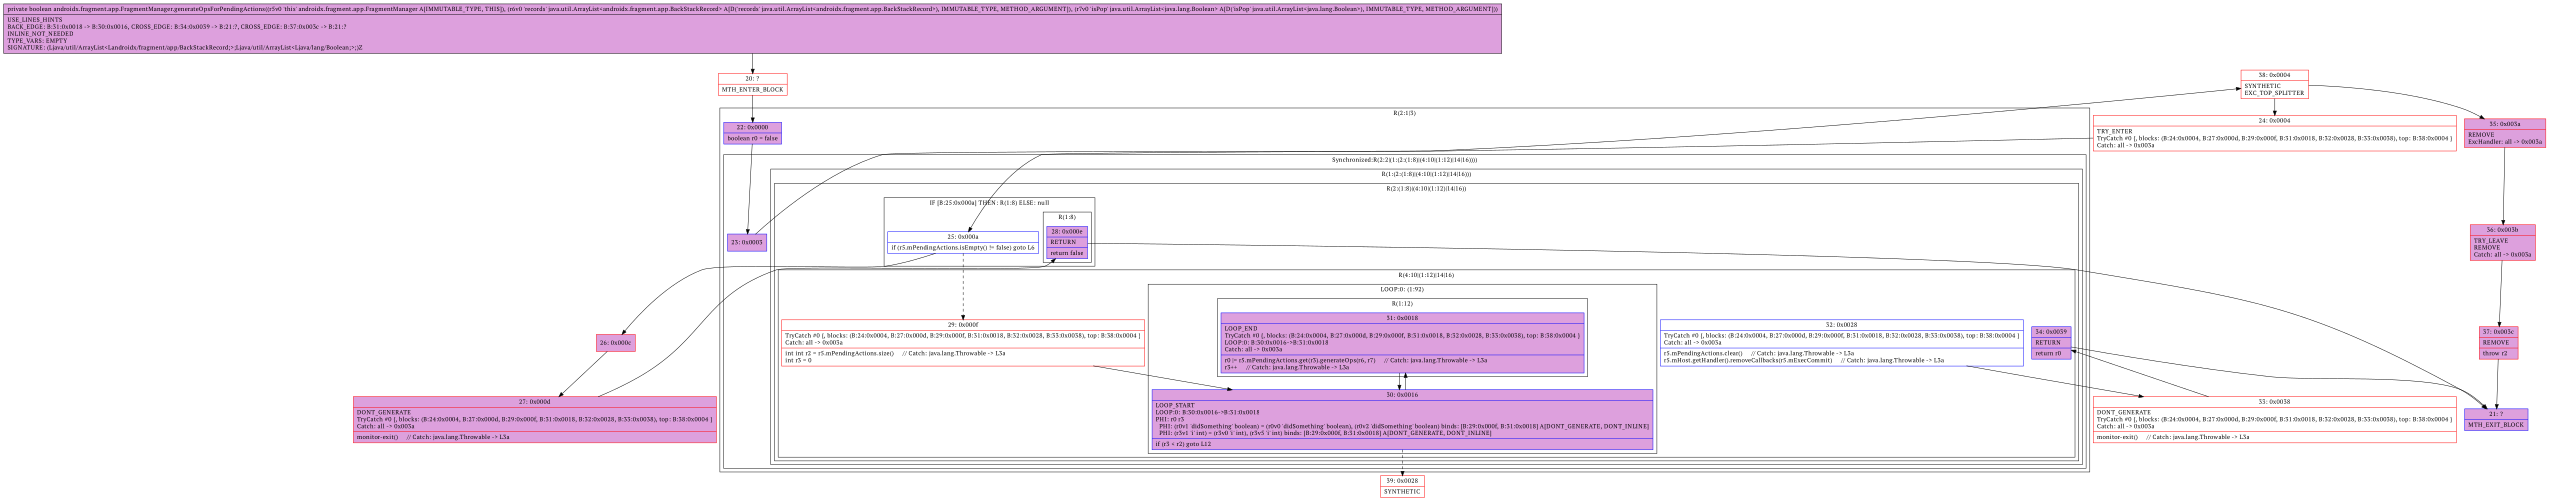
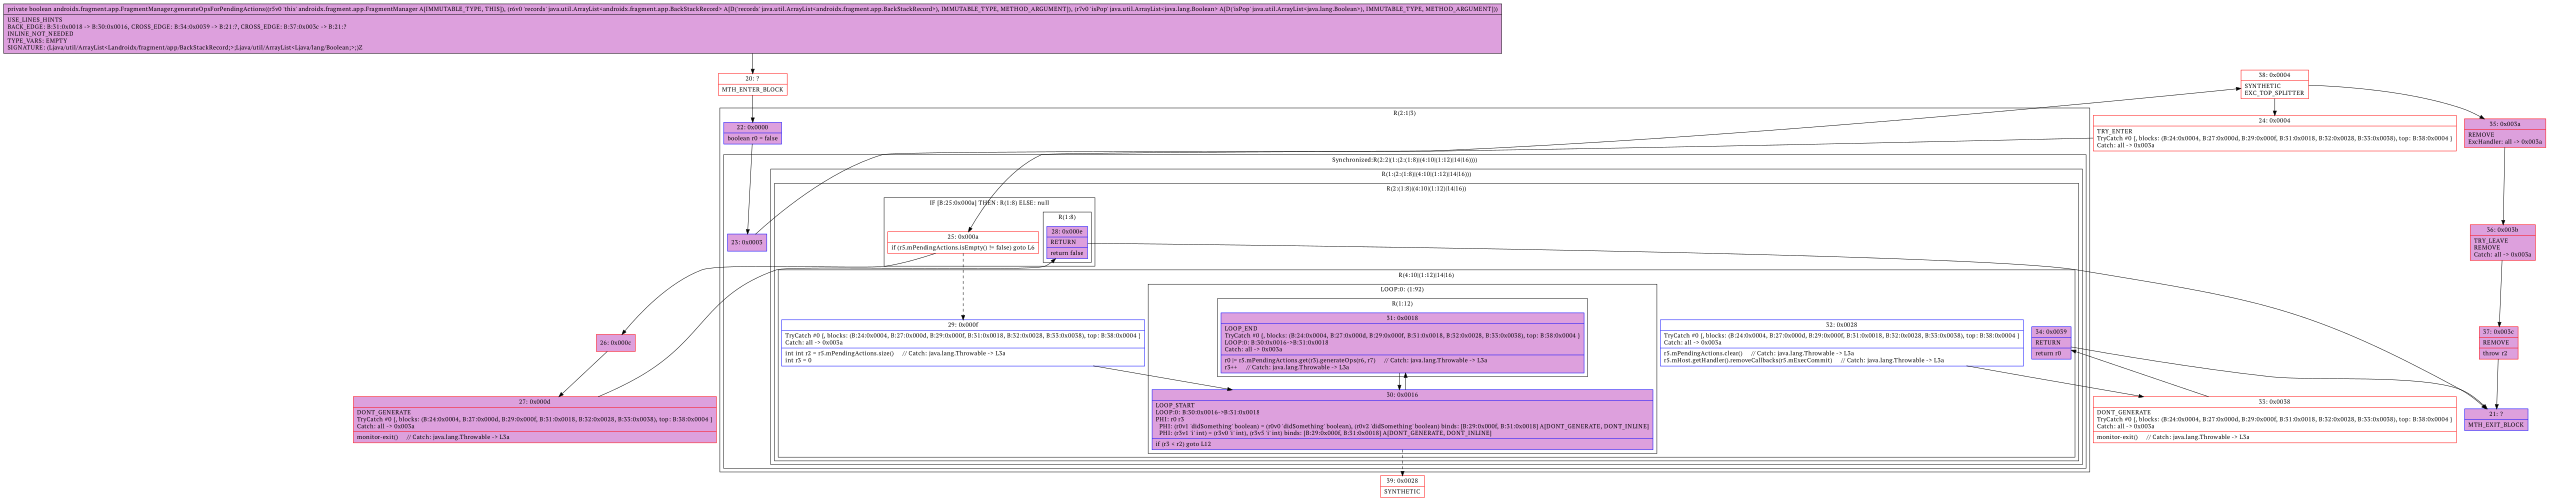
node "25: 0x000a": color blue -> red
node "29: 0x000f": color red -> blue
